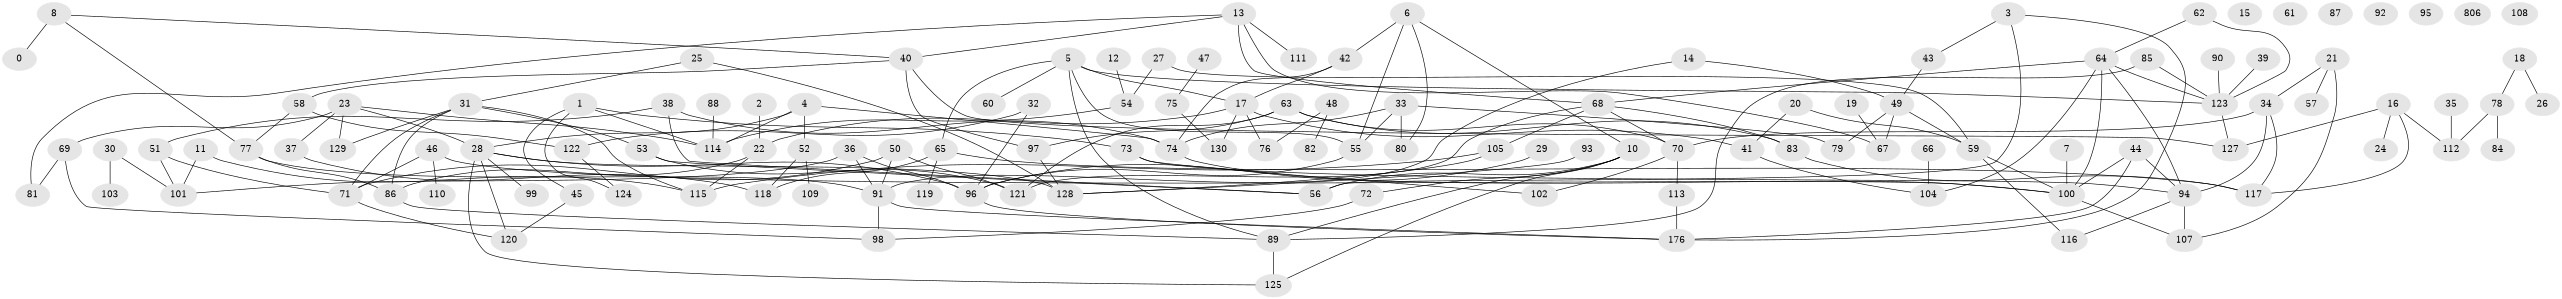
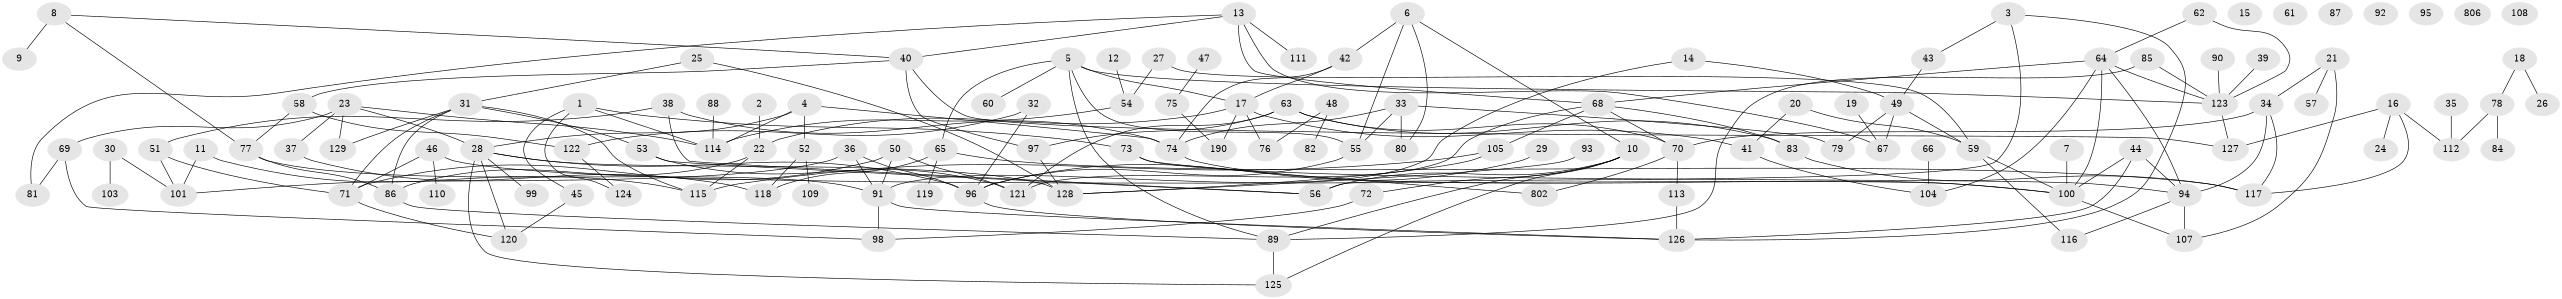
node "0": label "0" -> "9"
node "130": label "130" -> "190"
node "102": label "102" -> "802"
node "176": label "176" -> "126"
